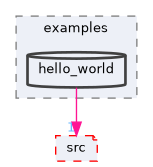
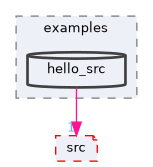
node "hello_world": label "hello_world" -> "hello_src"
